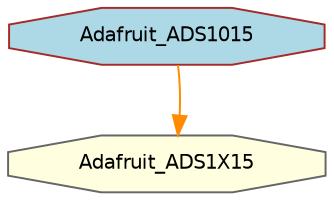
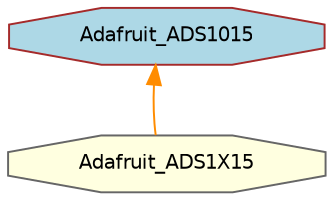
edge "Adafruit_ADS1015" -> "Adafruit_ADS1X15": reversed
